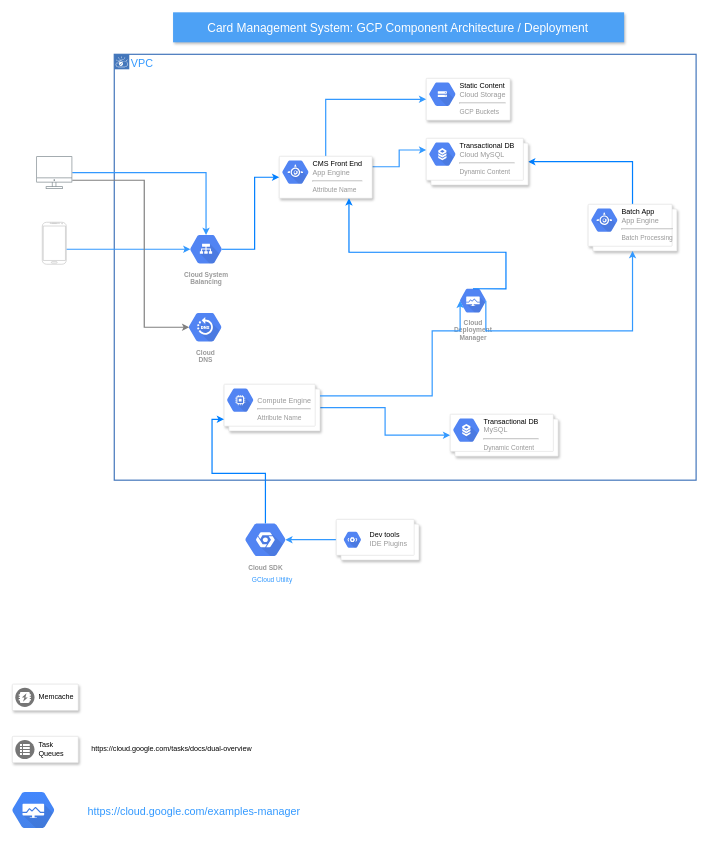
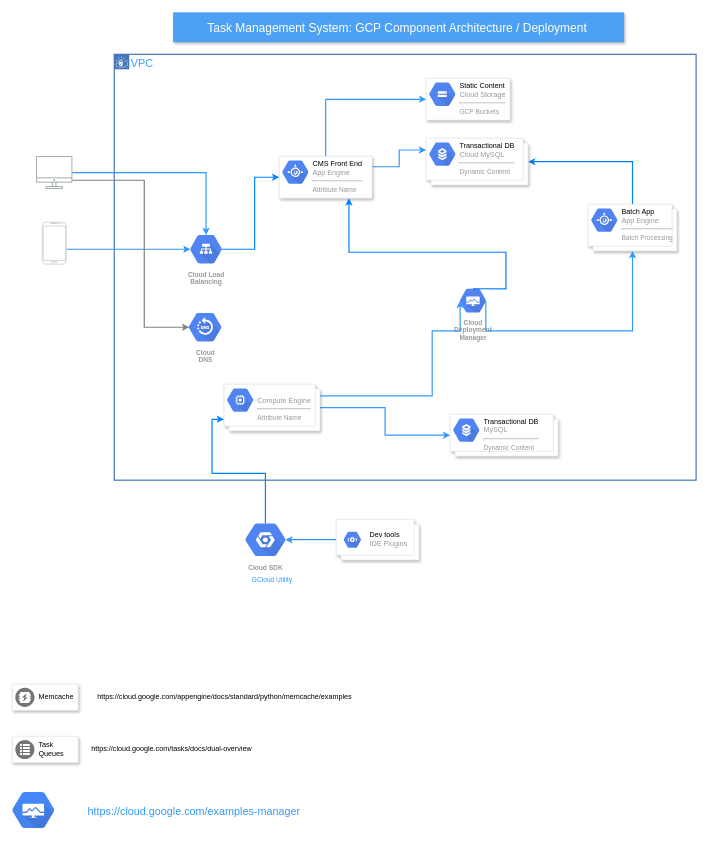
node "Card Management System: GCP Component Architecture / Deployment": label "Card Management System: GCP Component Architecture / Deployment" -> "Task Management System: GCP Component Architecture / Deployment"
node "Cloud System Balancing": label "Cloud System Balancing" -> "Cloud Load Balancing"
node "https://cloud.google.com/appengine/docs/standard/python/memcache/examples": added
